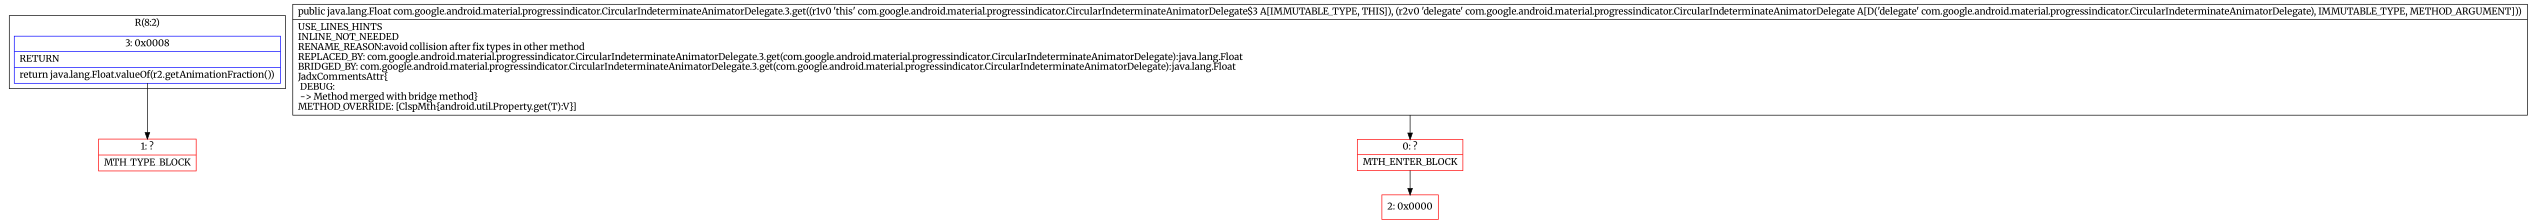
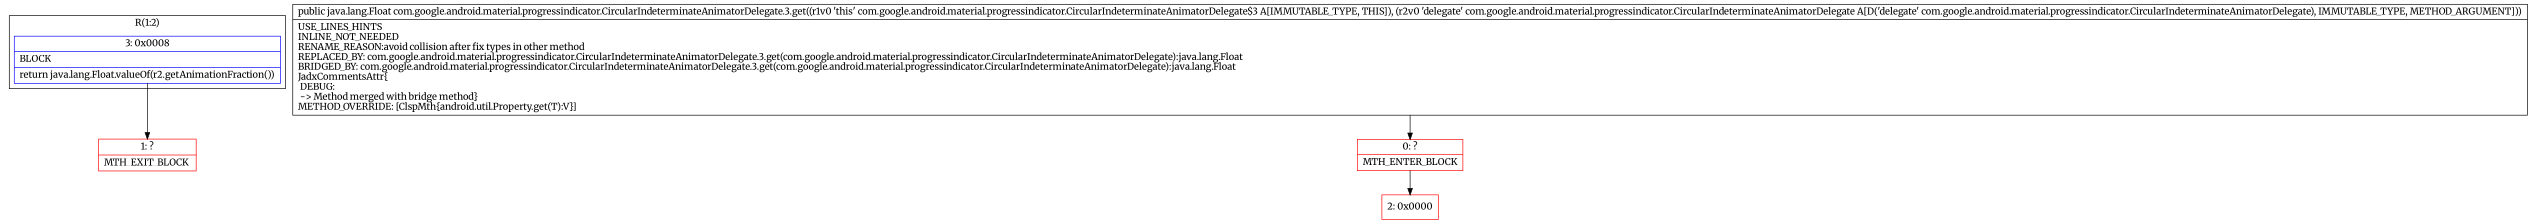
cluster "R(8:2)": label "R(8:2)" -> "R(1:2)"
node "3: 0x0008": text "RETURN" -> "BLOCK"
node "1: ?": text "MTH_TYPE_BLOCK" -> "MTH_EXIT_BLOCK"
